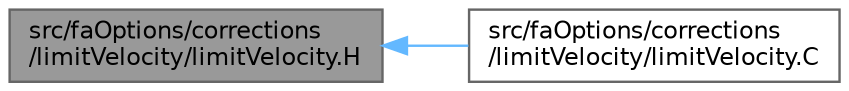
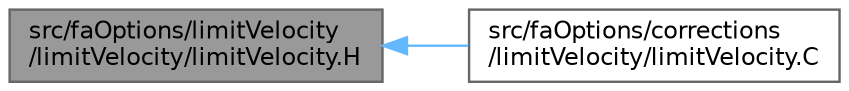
node "src/faOptions/corrections /limitVelocity/limitVelocity.H": label "src/faOptions/corrections /limitVelocity/limitVelocity.H" -> "src/faOptions/limitVelocity /limitVelocity/limitVelocity.H"
